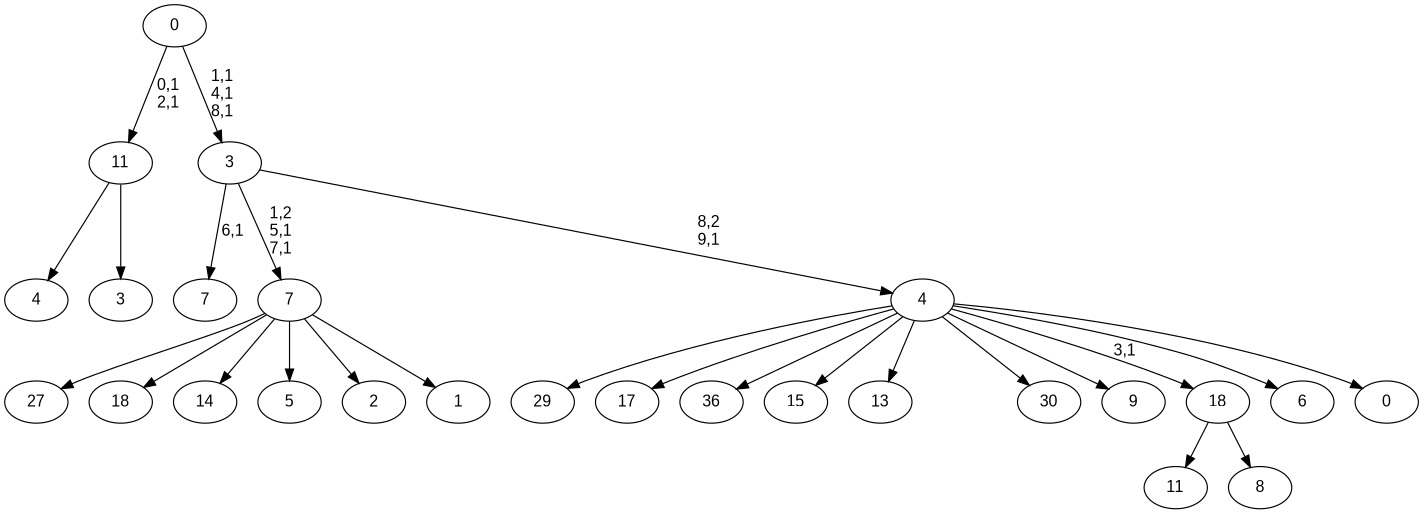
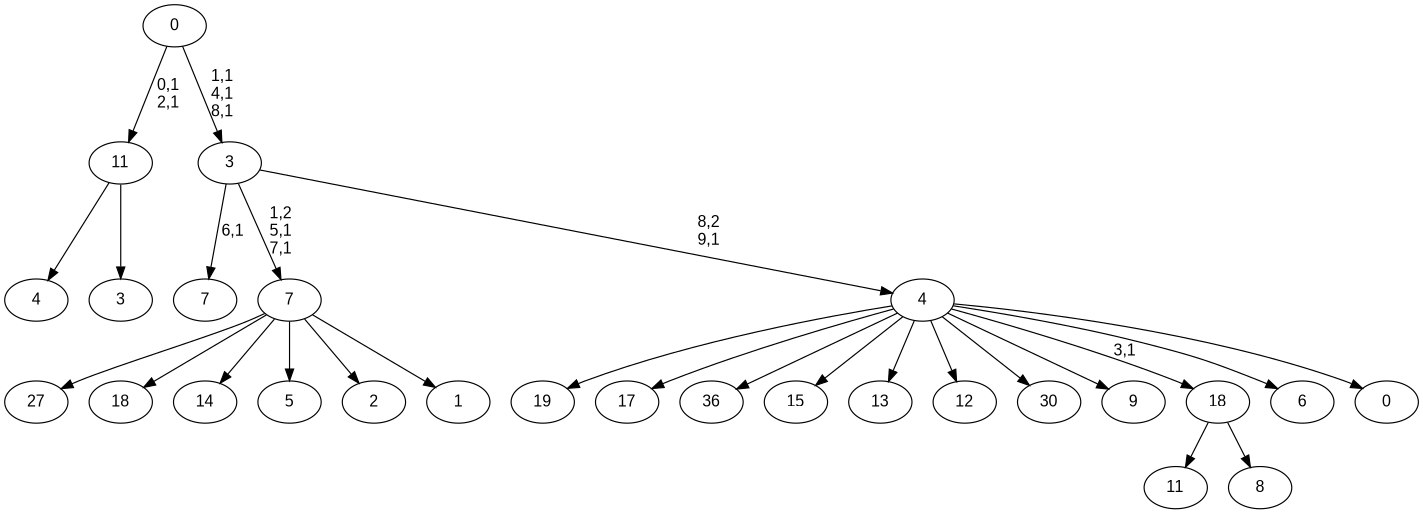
node "29": label "29" -> "19"
node "12": added
